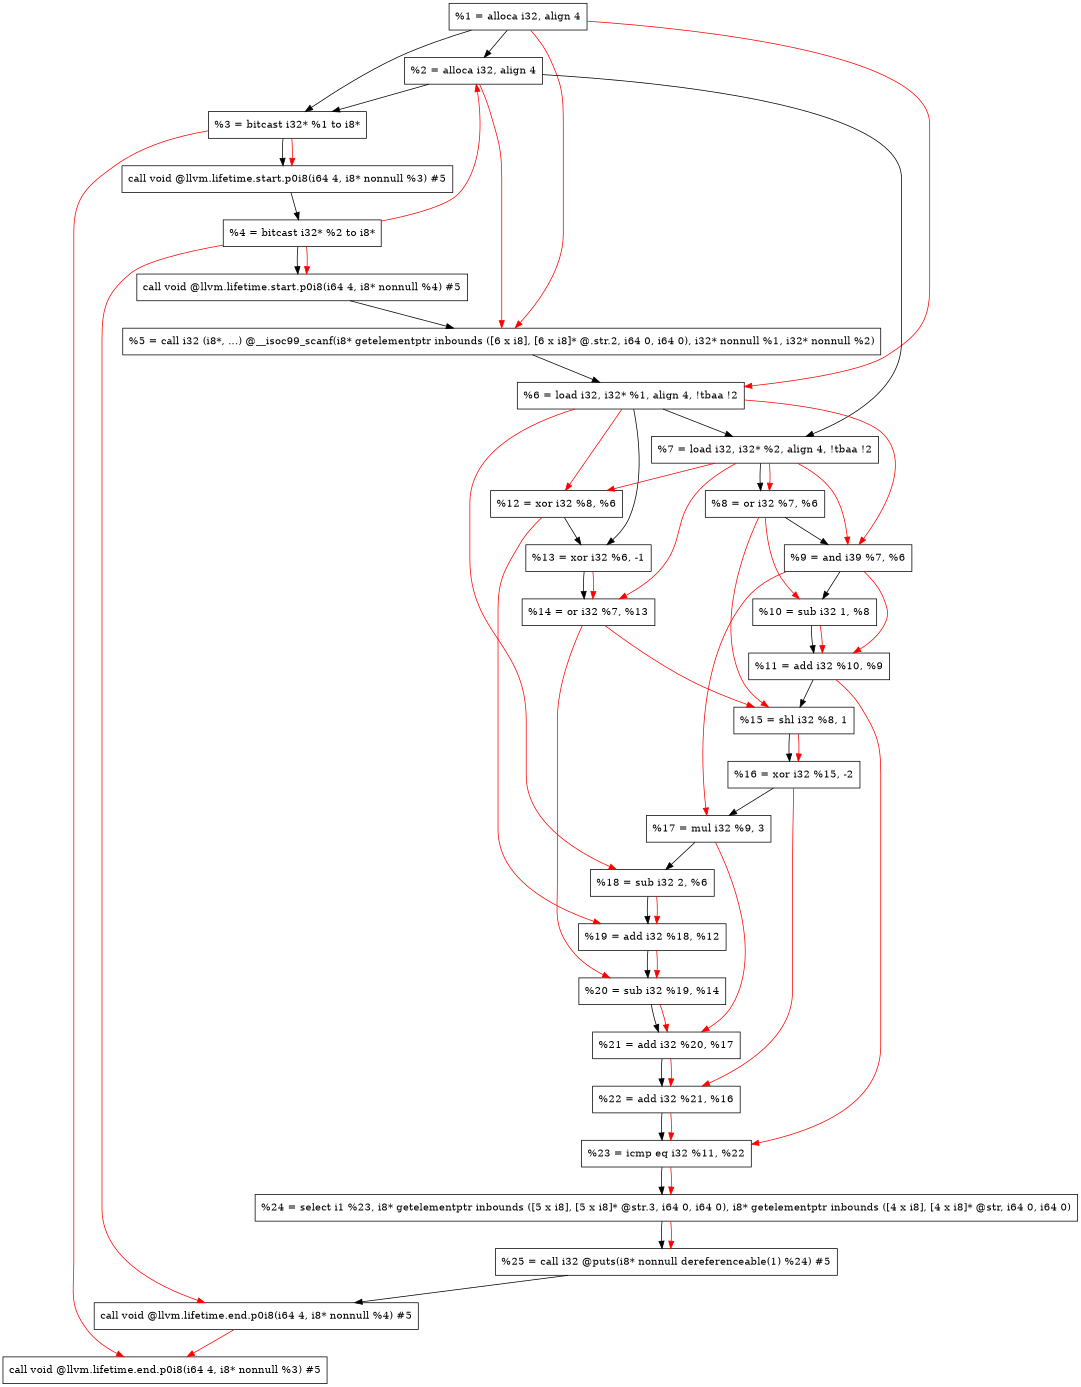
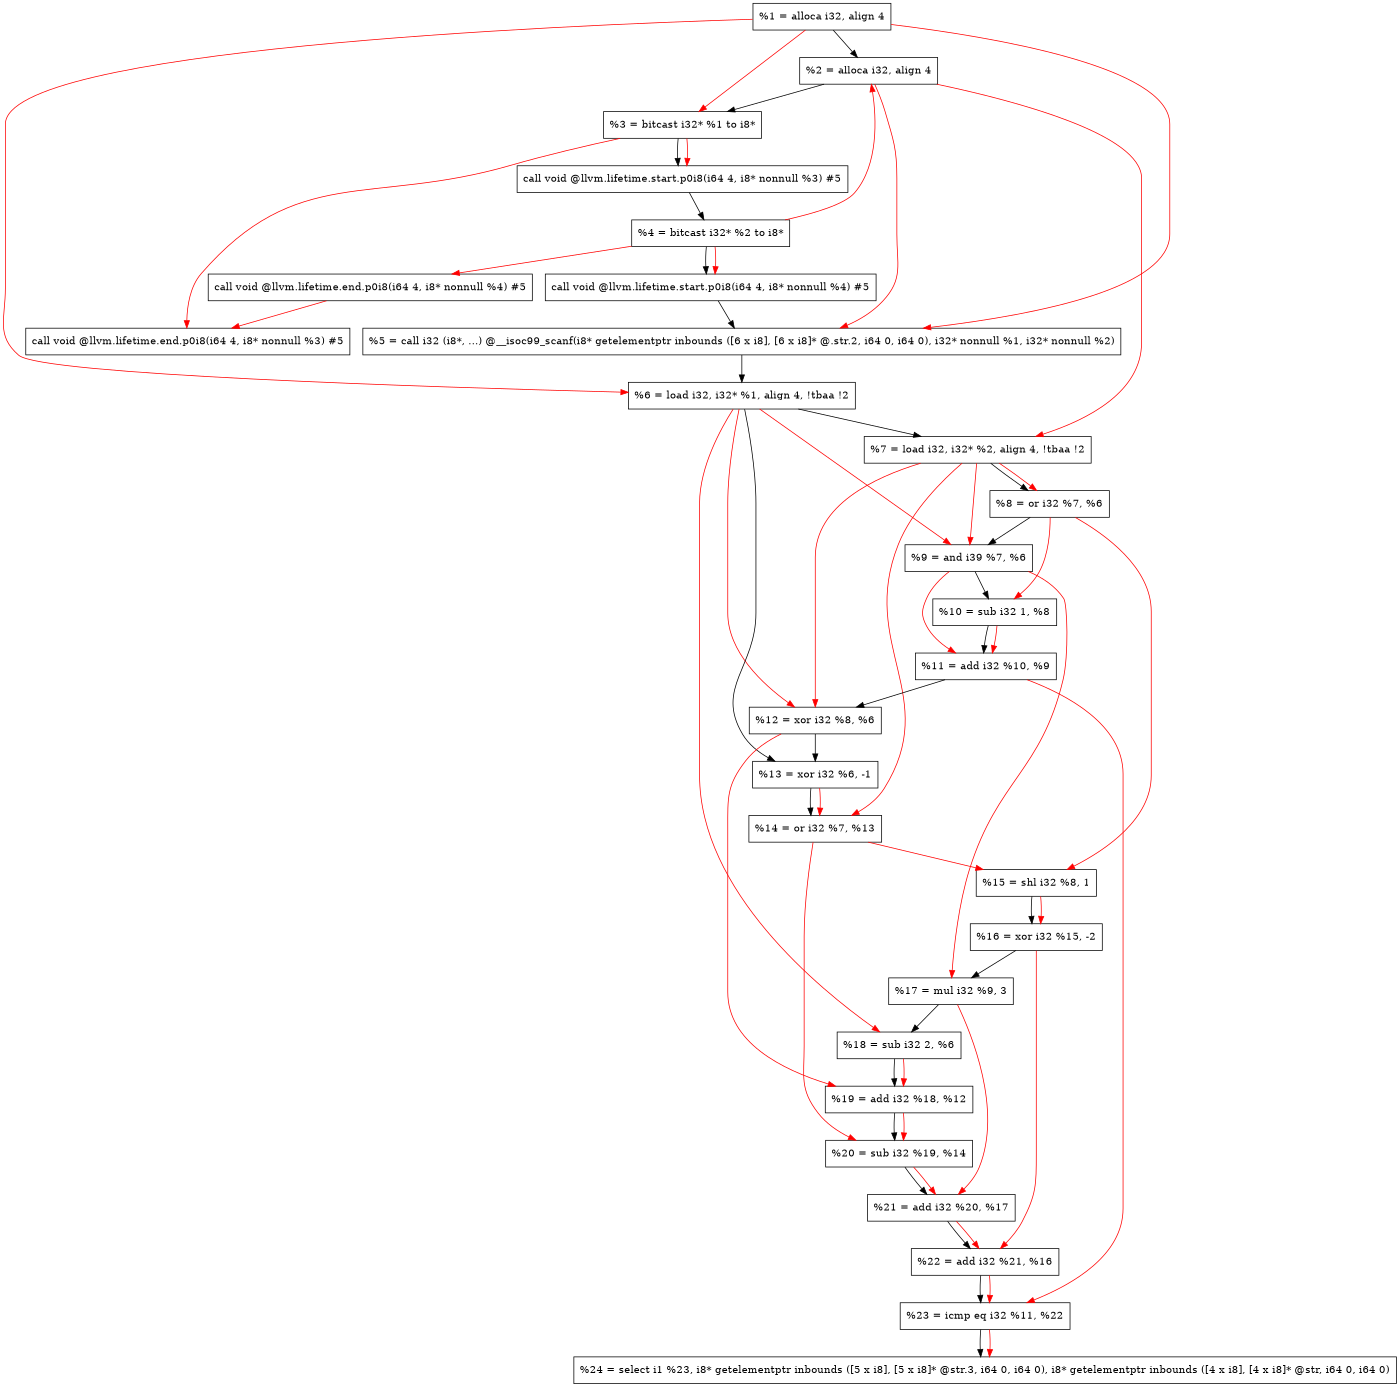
edge "%1 = alloca i32, align 4" -> "%3 = bitcast i32* %1 to i8*": color black -> red
edge "%2 = alloca i32, align 4" -> "%7 = load i32, i32* %2, align 4, !tbaa !2": color black -> red
edge "%11 = add i32 %10, %9" -> "%15 = shl i32 %8, 1": now "%11 = add i32 %10, %9" -> "%12 = xor i32 %8, %6"
node "%25 = call i32 @puts(i8* nonnull dereferenceable(1) %24) #5": removed
